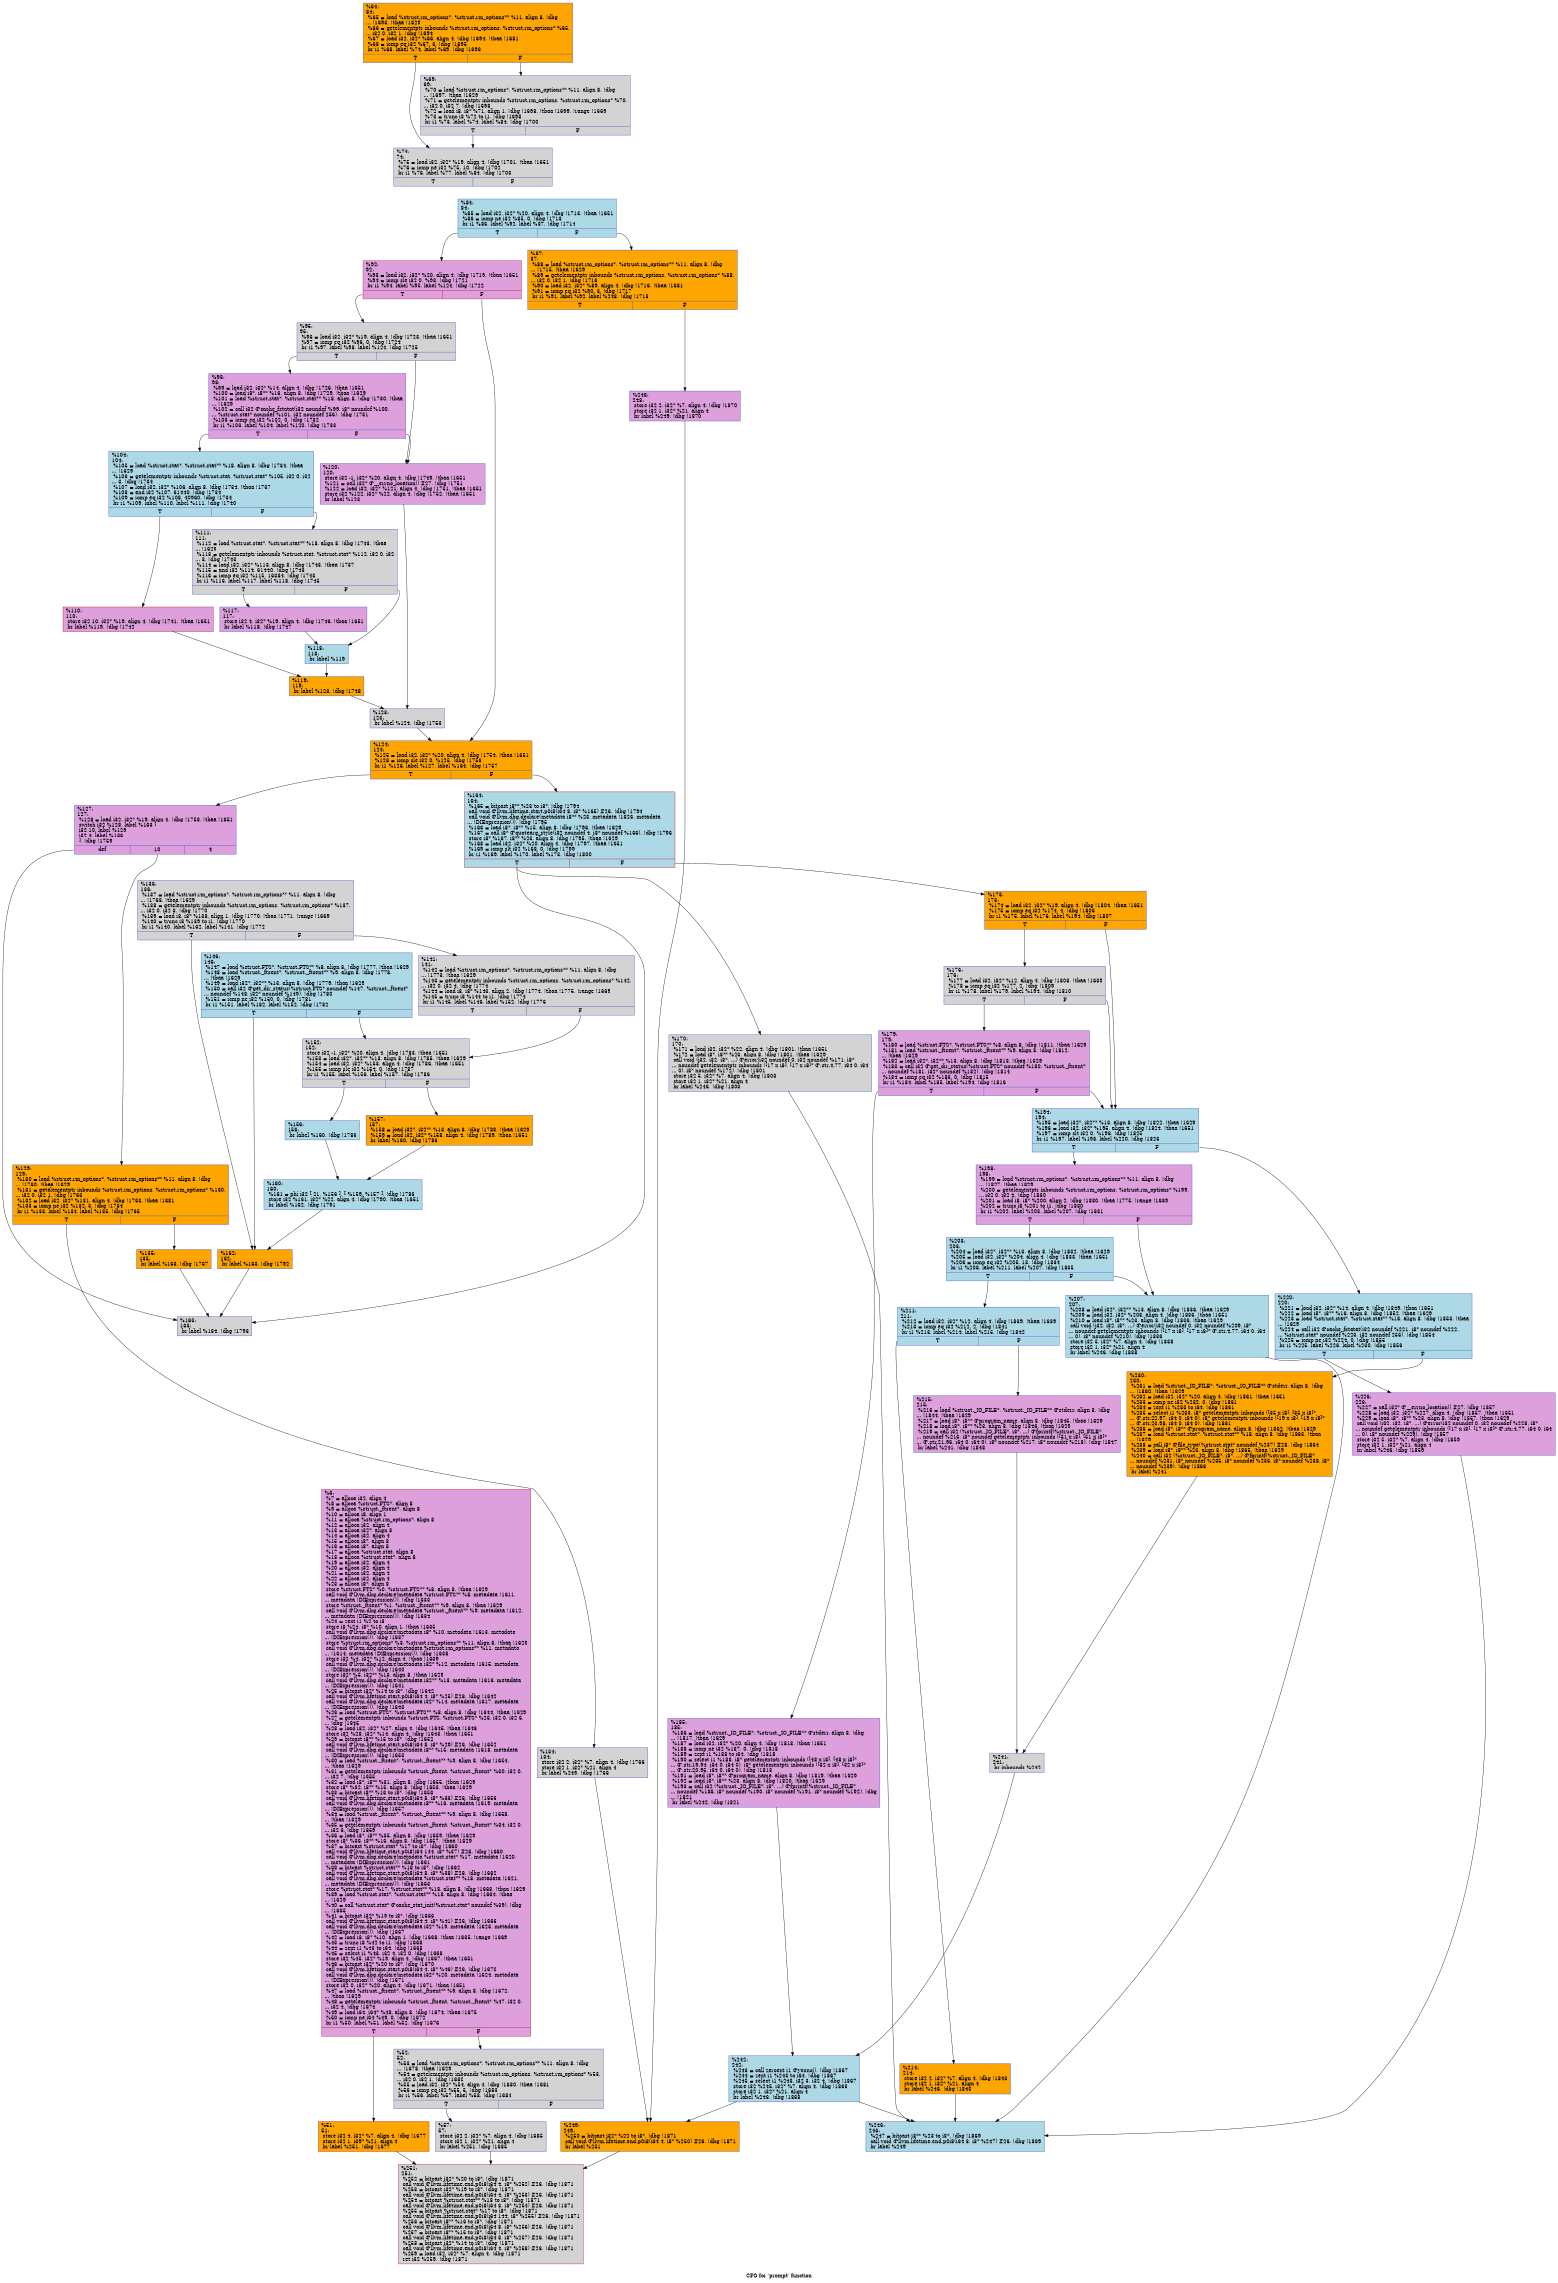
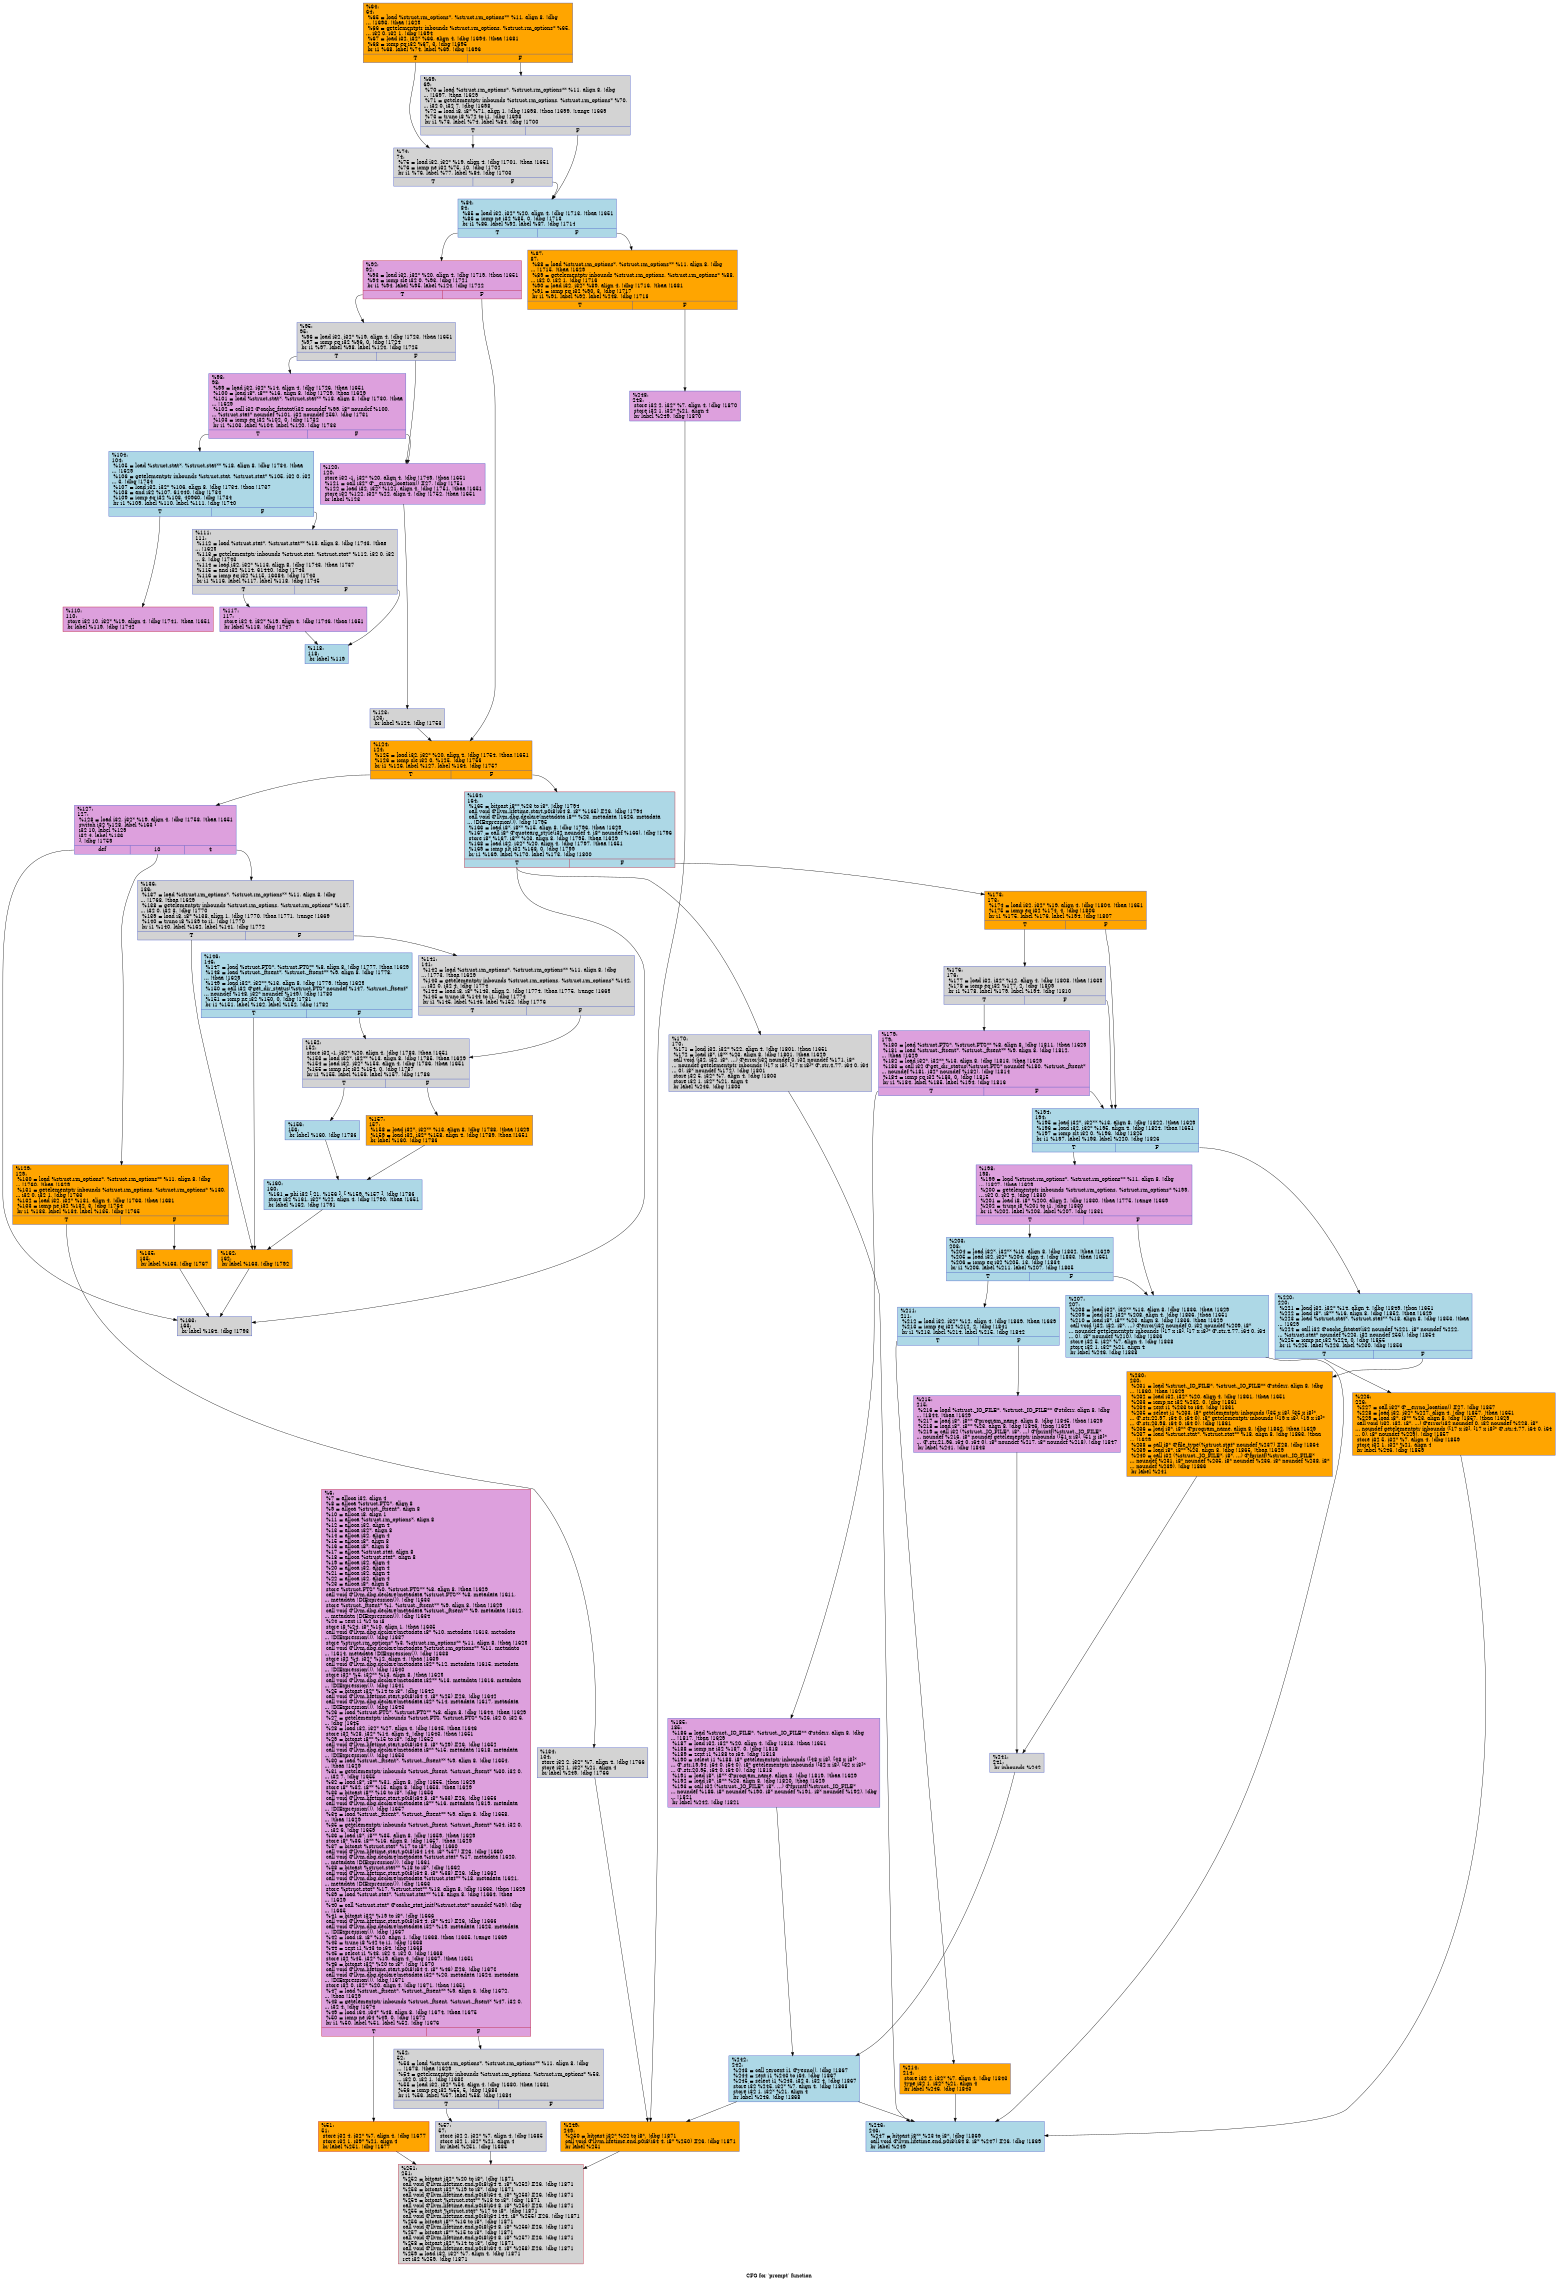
edge "%69:" -> "%84:": added
edge "%74:" -> "%84:": added
node "%119:": removed
edge "%127:" -> "%136:": added
node "%226:": fillcolor plum -> orange
node "%214:": text "store i32 1, i32* %21, align 4" -> "type i32 1, i32* %21, align 4"
